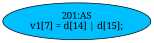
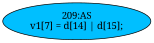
node "201:AS v1[7] = d[14] | d[15];": label "201:AS v1[7] = d[14] | d[15];" -> "209:AS v1[7] = d[14] | d[15];"
